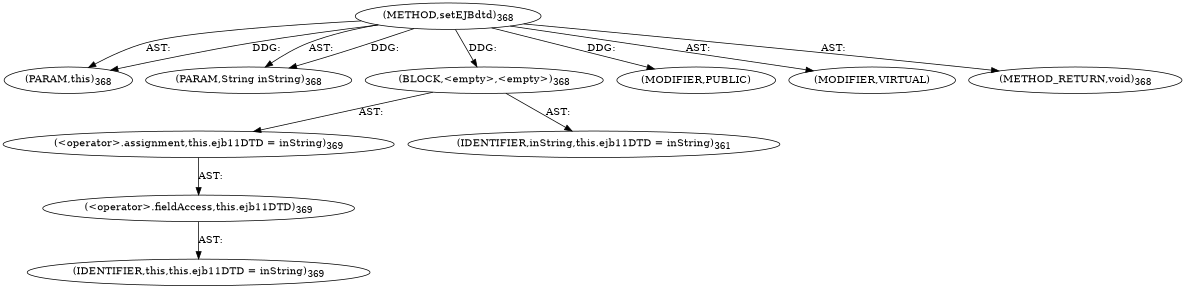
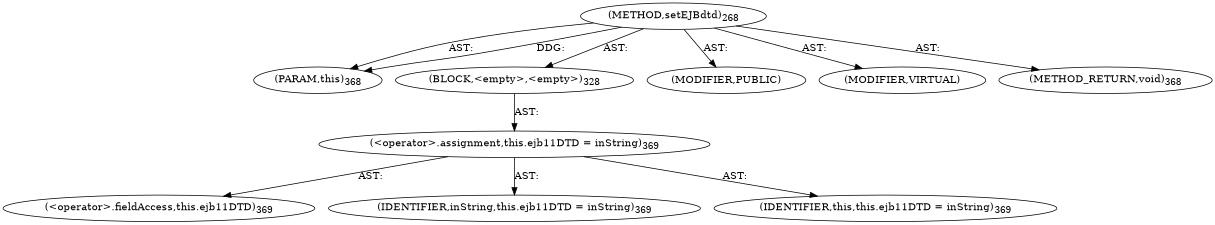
node "(METHOD,setEJBdtd)": text "368" -> "268"
edge "(METHOD,setEJBdtd)" -> "(BLOCK,<empty>,<empty>)": label "DDG: " -> "AST: "
edge "(METHOD,setEJBdtd)" -> "(MODIFIER,PUBLIC)": label "DDG: " -> "AST: "
node "(BLOCK,<empty>,<empty>)": text "368" -> "328"
node "(PARAM,String inString)": removed
edge "(BLOCK,<empty>,<empty>)" -> "(IDENTIFIER,inString,this.ejb11DTD = inString)": now "(<operator>.assignment,this.ejb11DTD = inString)" -> "(IDENTIFIER,inString,this.ejb11DTD = inString)"
node "(IDENTIFIER,inString,this.ejb11DTD = inString)": text "361" -> "369"
edge "(<operator>.fieldAccess,this.ejb11DTD)" -> "(IDENTIFIER,this,this.ejb11DTD = inString)": now "(<operator>.assignment,this.ejb11DTD = inString)" -> "(IDENTIFIER,this,this.ejb11DTD = inString)"
